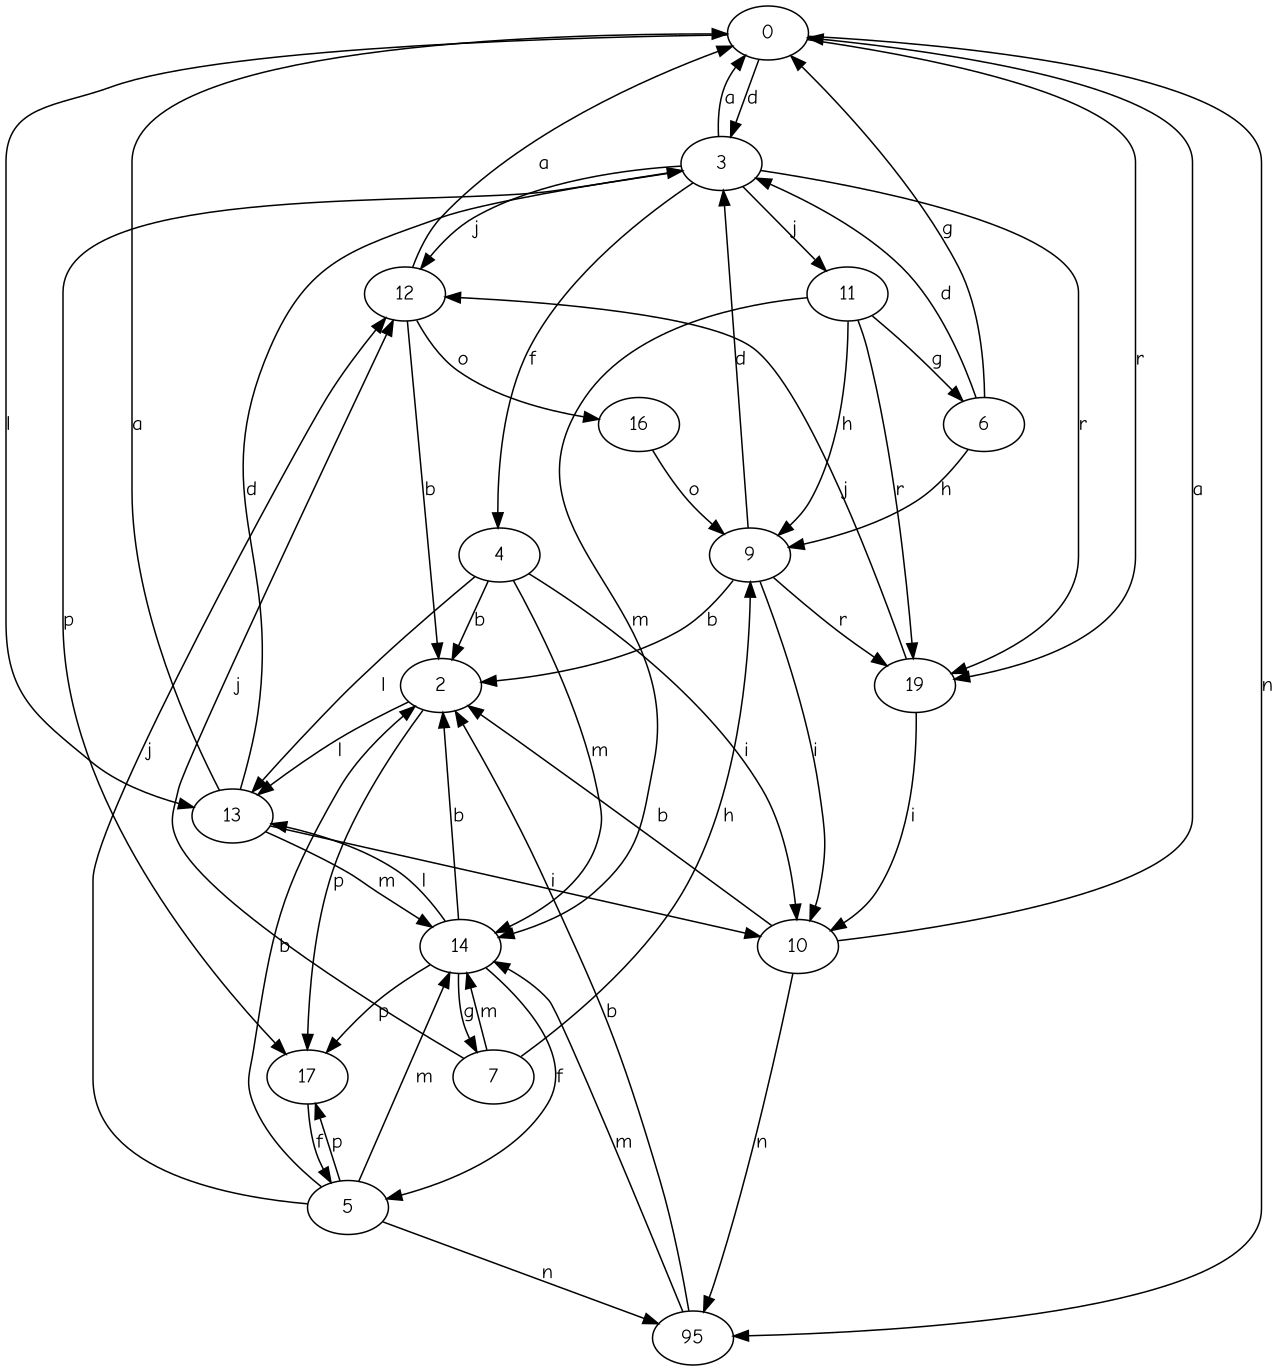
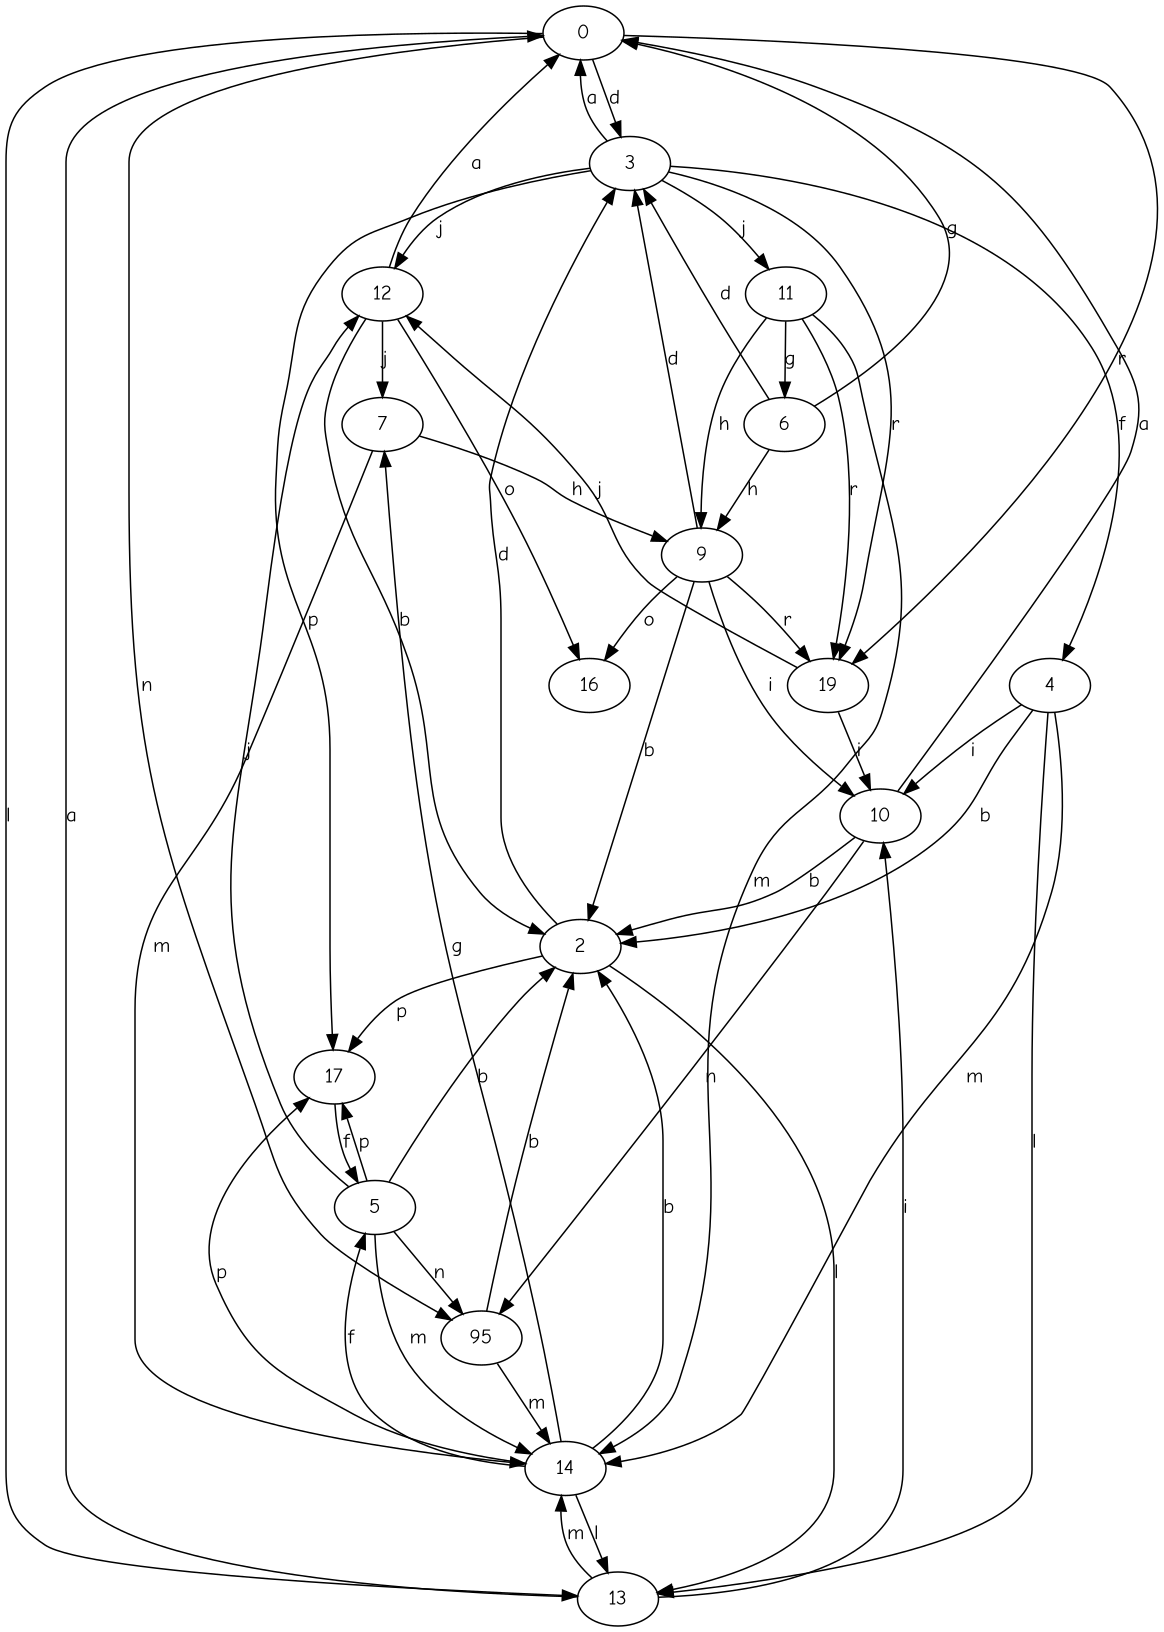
edge "13" -> "3": now "2" -> "3"
edge "16" -> "9": reversed
edge "7" -> "12": reversed
